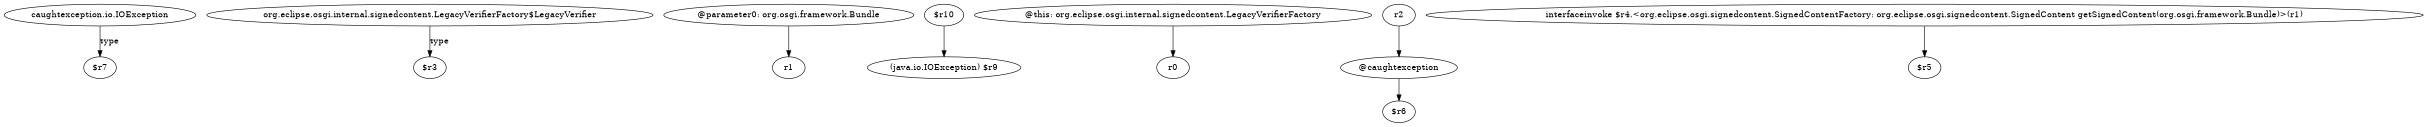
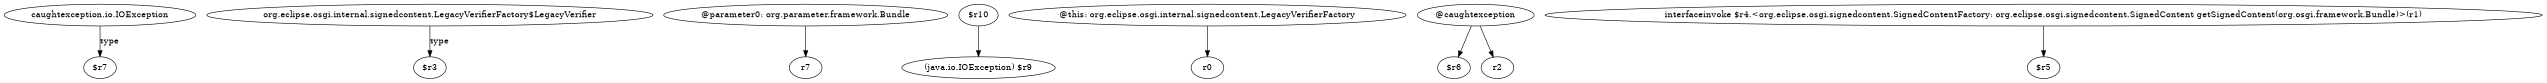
node "@parameter0: org.osgi.framework.Bundle": label "@parameter0: org.osgi.framework.Bundle" -> "@parameter0: org.parameter.framework.Bundle"
edge "r2" -> "@caughtexception": reversed
node "r1": label "r1" -> "r7"
